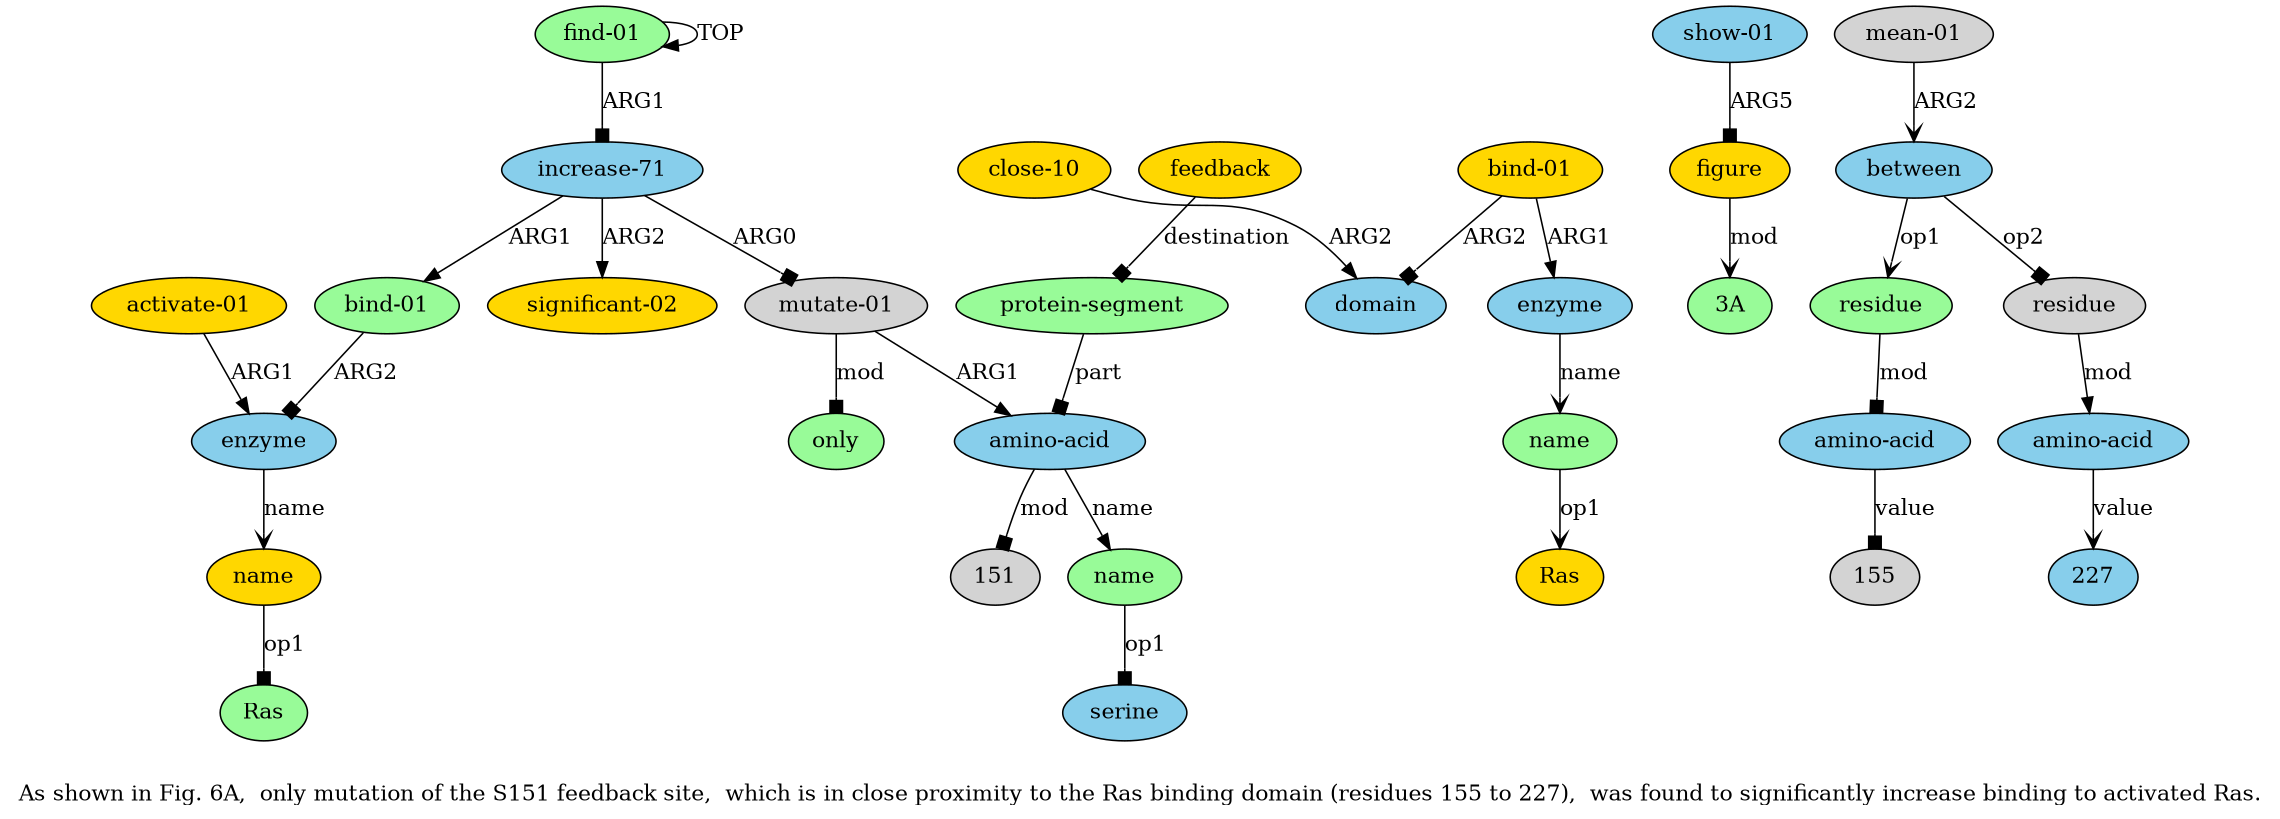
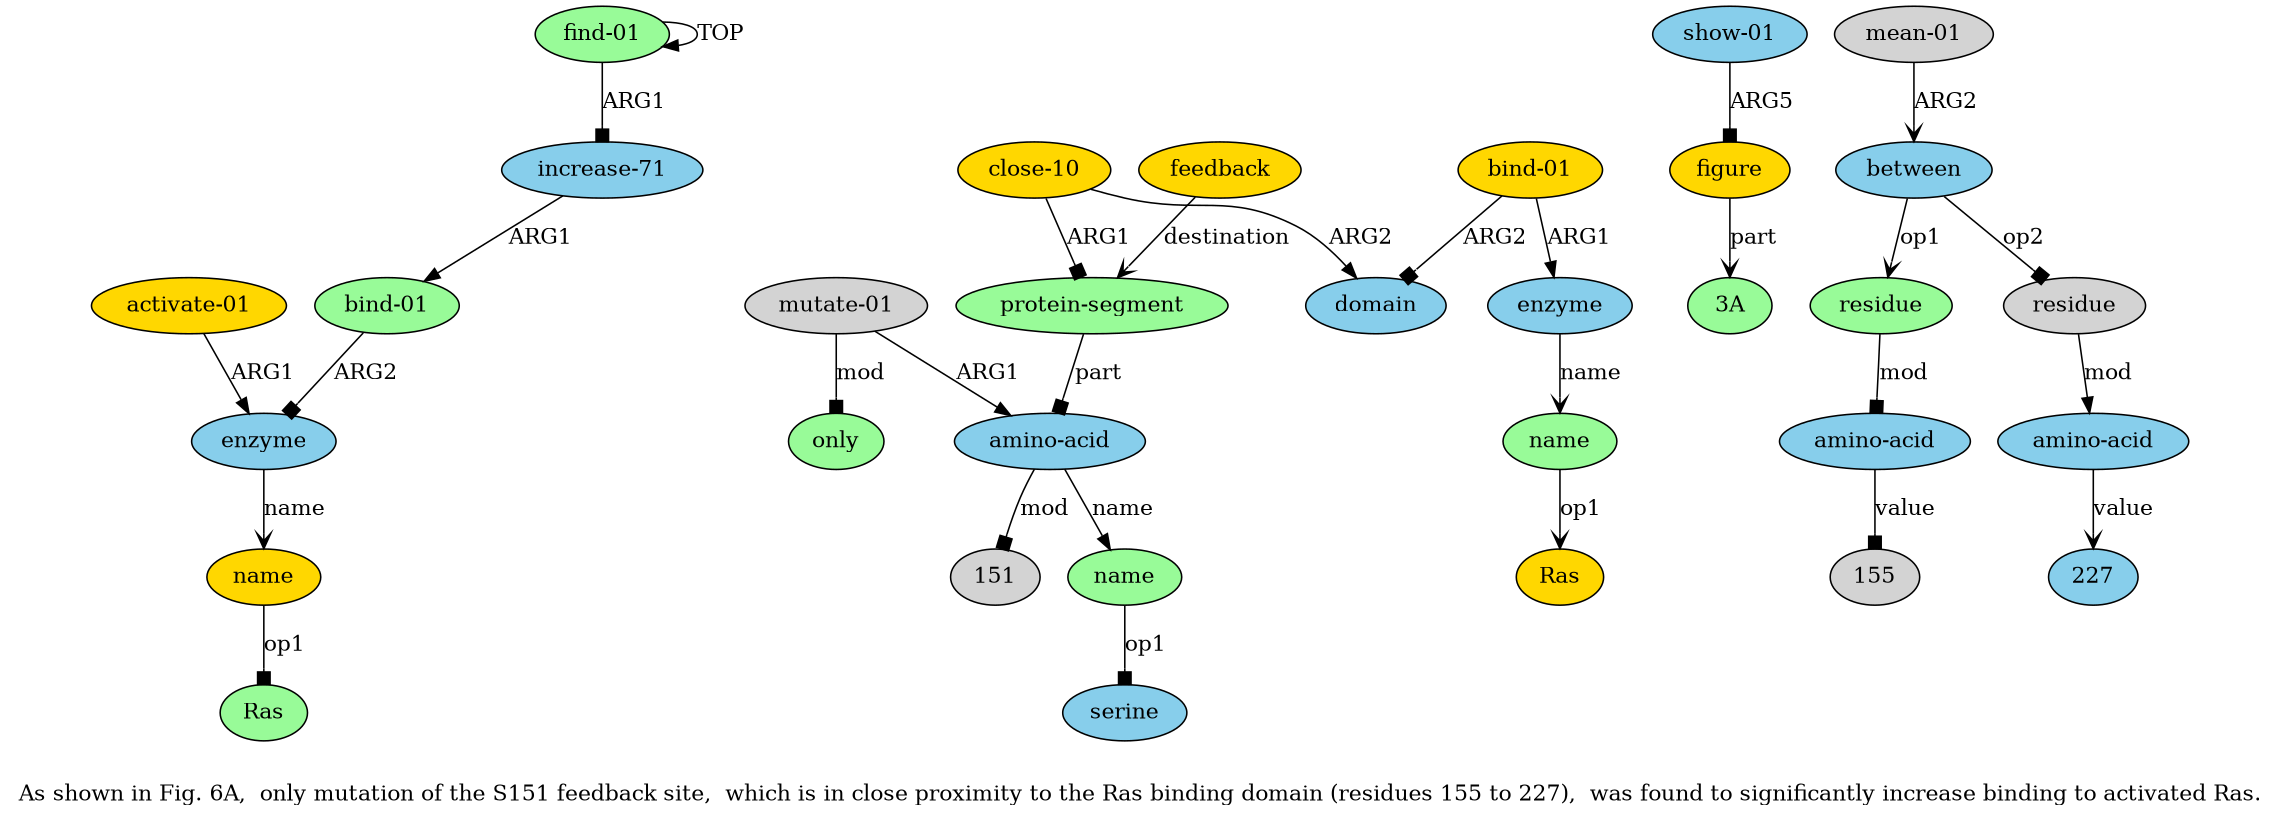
edge "close-10" -> "protein-segment": added, label "ARG1"
edge "feedback" -> "protein-segment": arrowhead box -> vee
edge "increase-71" -> "mutate-01": removed, label "ARG0"
edge "figure" -> "3A": label "mod" -> "part"
node "significant-02": removed
